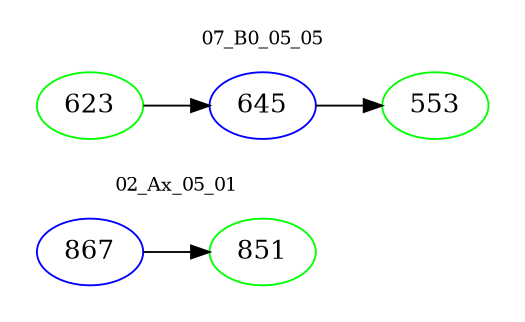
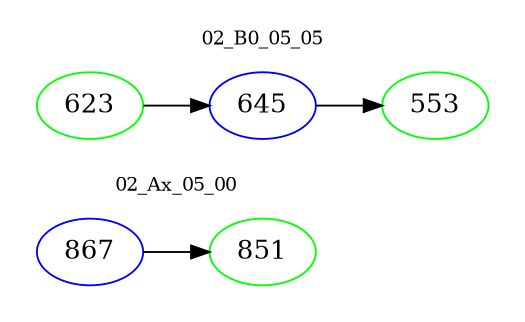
cluster "07_B0_05_05": label "07_B0_05_05" -> "02_B0_05_05"
cluster "02_Ax_05_01": label "02_Ax_05_01" -> "02_Ax_05_00"
